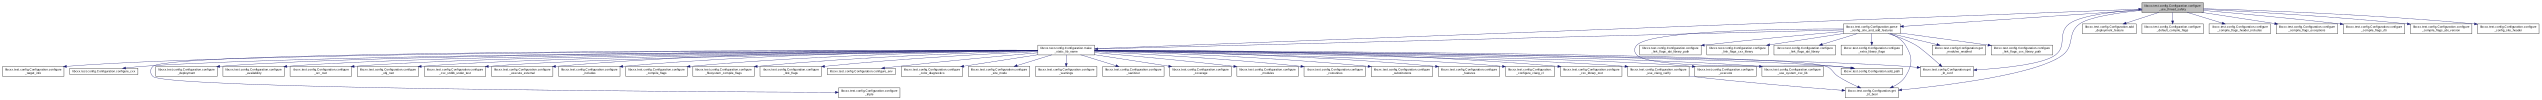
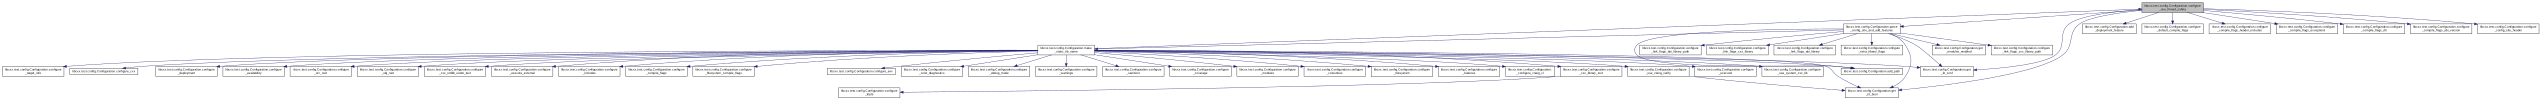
node "libcxx.test.config.Configuration.configure _link_flags": removed
node "libcxx.test.config.Configuration.configure _site_mode": label "libcxx.test.config.Configuration.configure _site_mode" -> "libcxx.test.config.Configuration.configure _debug_mode"
node "libcxx.test.config.Configuration.configure _substitutions": label "libcxx.test.config.Configuration.configure _substitutions" -> "libcxx.test.config.Configuration.configure _filesystem"
edge "libcxx.test.config.Configuration.make _static_lib_name" -> "libcxx.test.config.Configuration.configure _triple": now "libcxx.test.config.Configuration.configure _cxx_library_root" -> "libcxx.test.config.Configuration.configure _triple"
